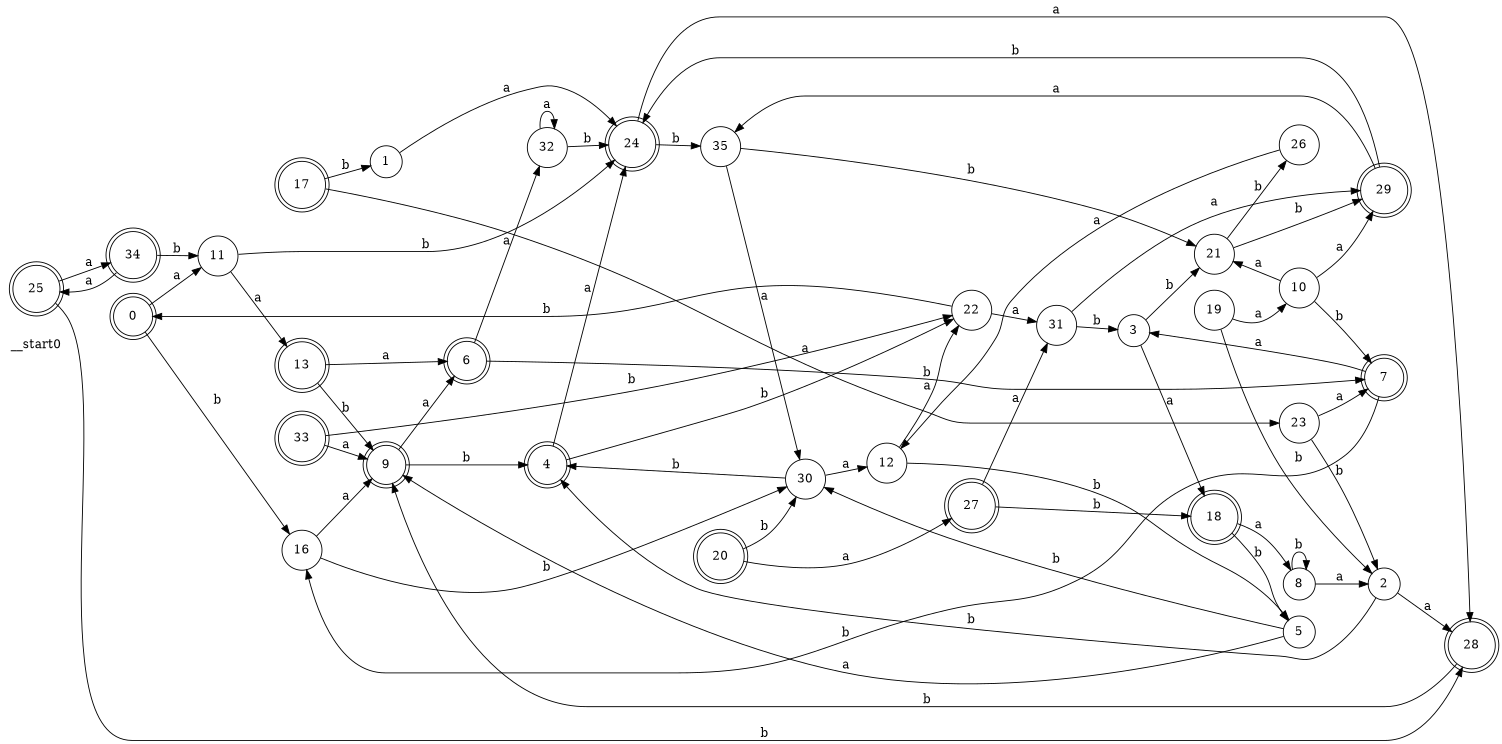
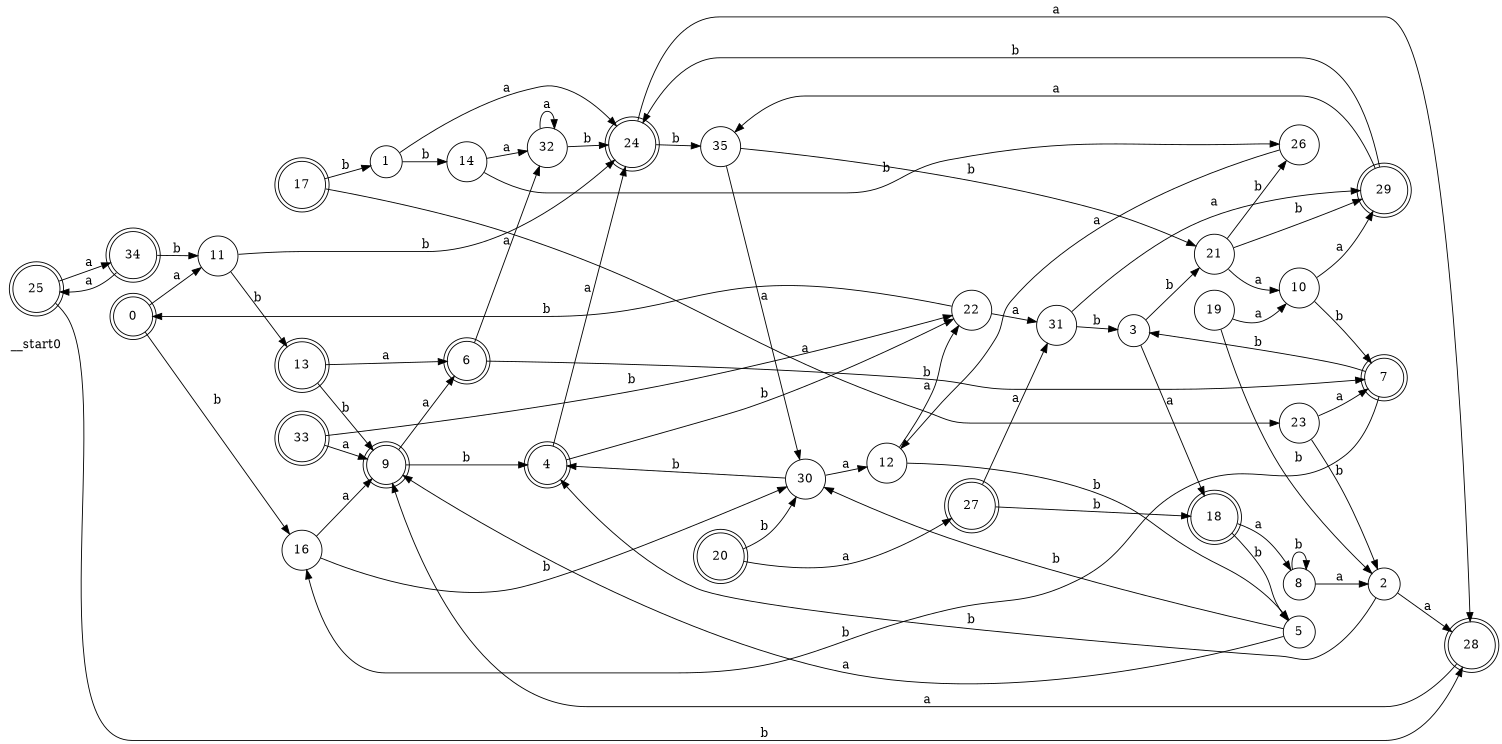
node "14": added
edge "10" -> "21": reversed
edge "11" -> "13": label "a" -> "b"
edge "7" -> "3": label "a" -> "b"
edge "28" -> "9": label "b" -> "a"
